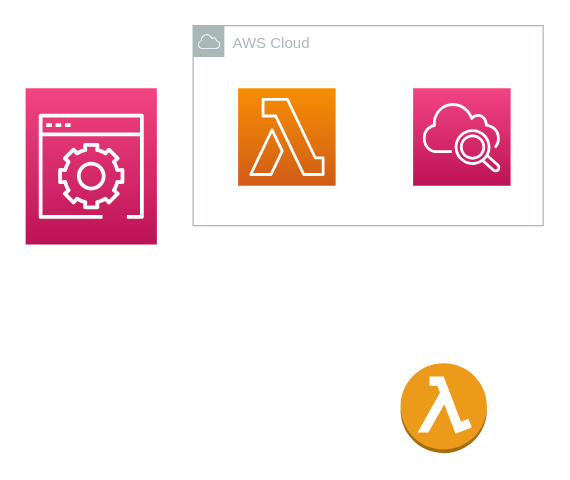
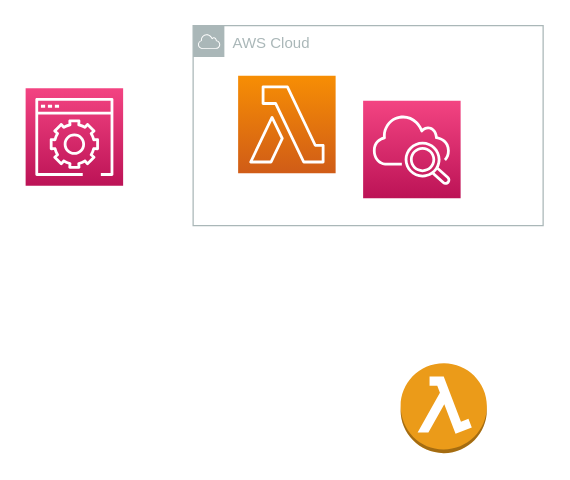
node "Lambda": moved (287, 137) -> (287, 124)
node "CloudWatch": moved (462, 137) -> (412, 149)
node "AWS Management Console": size 131x156 -> 98x98
